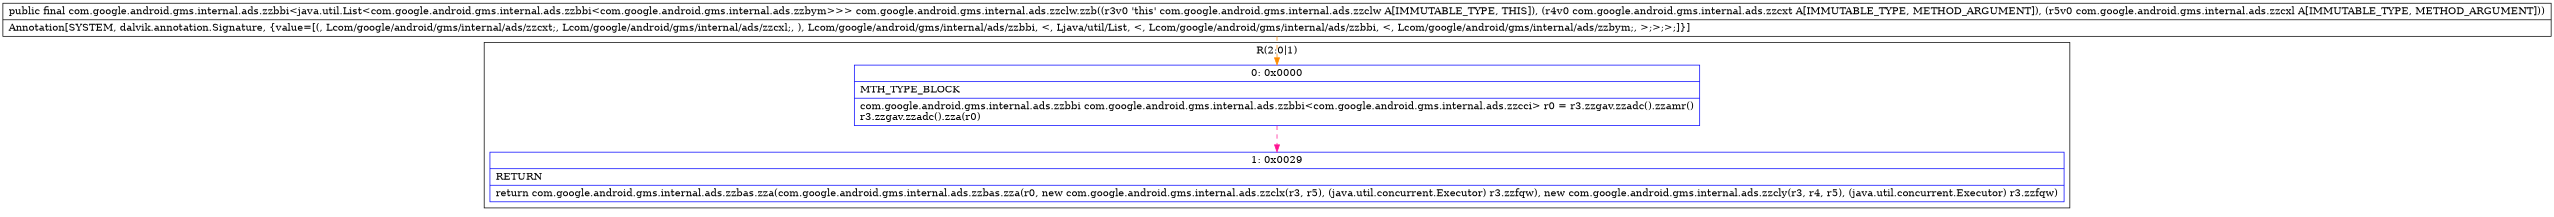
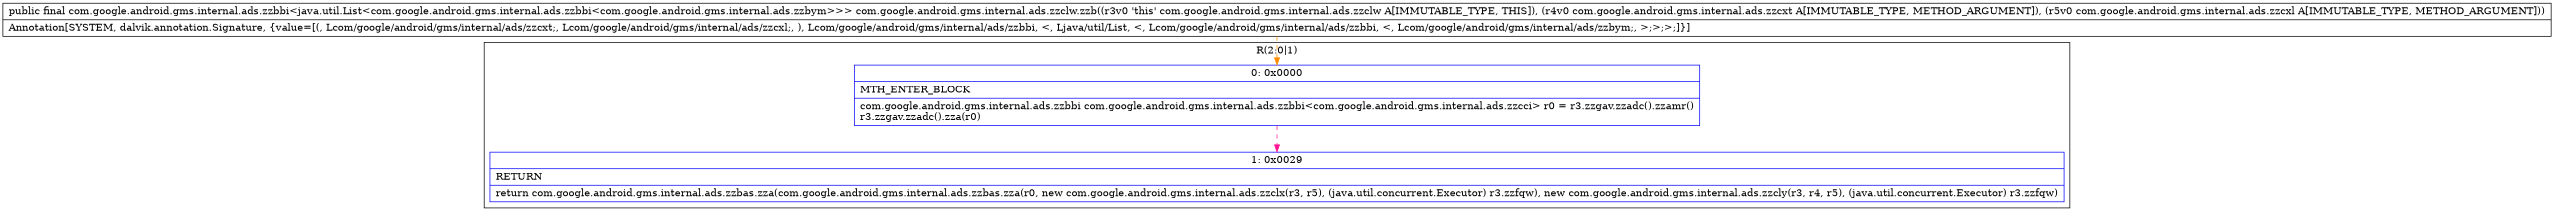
node "0: 0x0000": text "MTH_TYPE_BLOCK" -> "MTH_ENTER_BLOCK"
